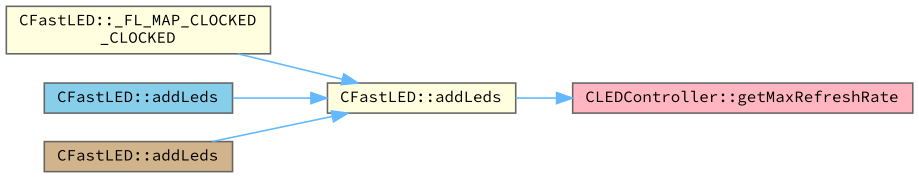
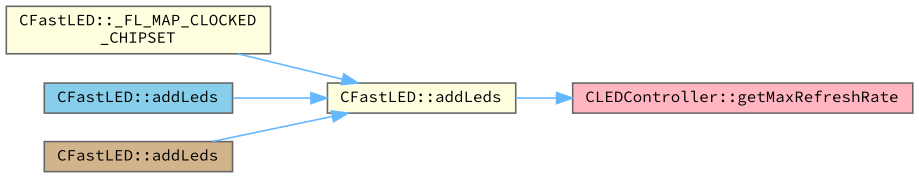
node "CFastLED::_FL_MAP_CLOCKED _CLOCKED": label "CFastLED::_FL_MAP_CLOCKED _CLOCKED" -> "CFastLED::_FL_MAP_CLOCKED _CHIPSET"
